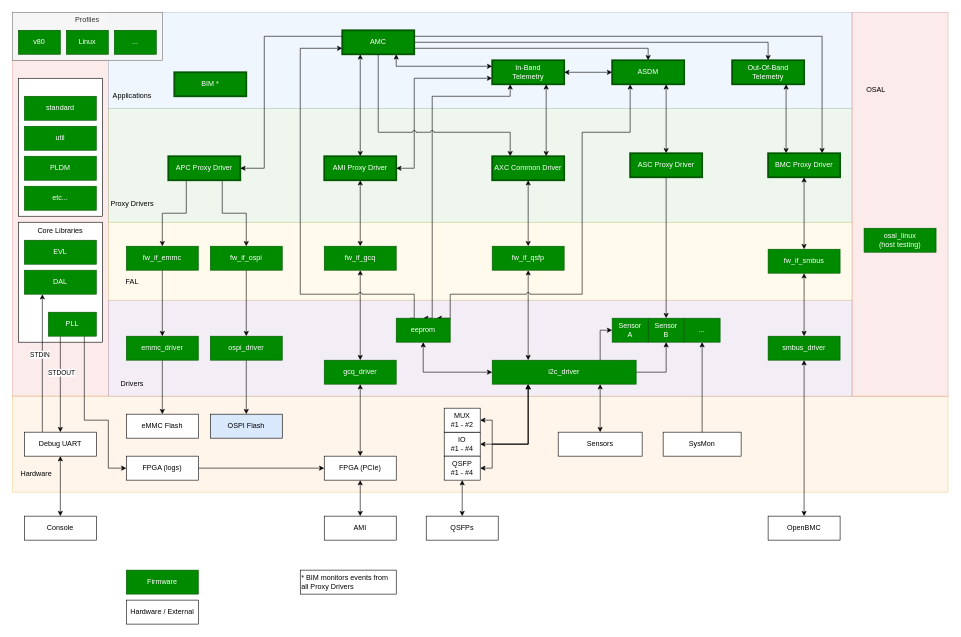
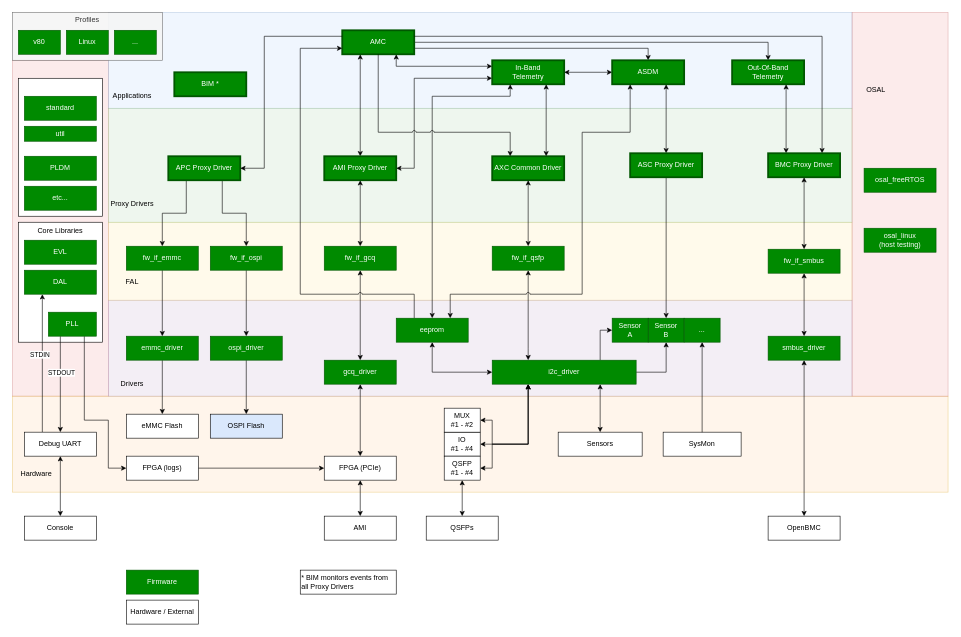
node "util": size 72x24 -> 72x15
node "osal_freeRTOS": added
node "eeprom": size 54x24 -> 72x24
